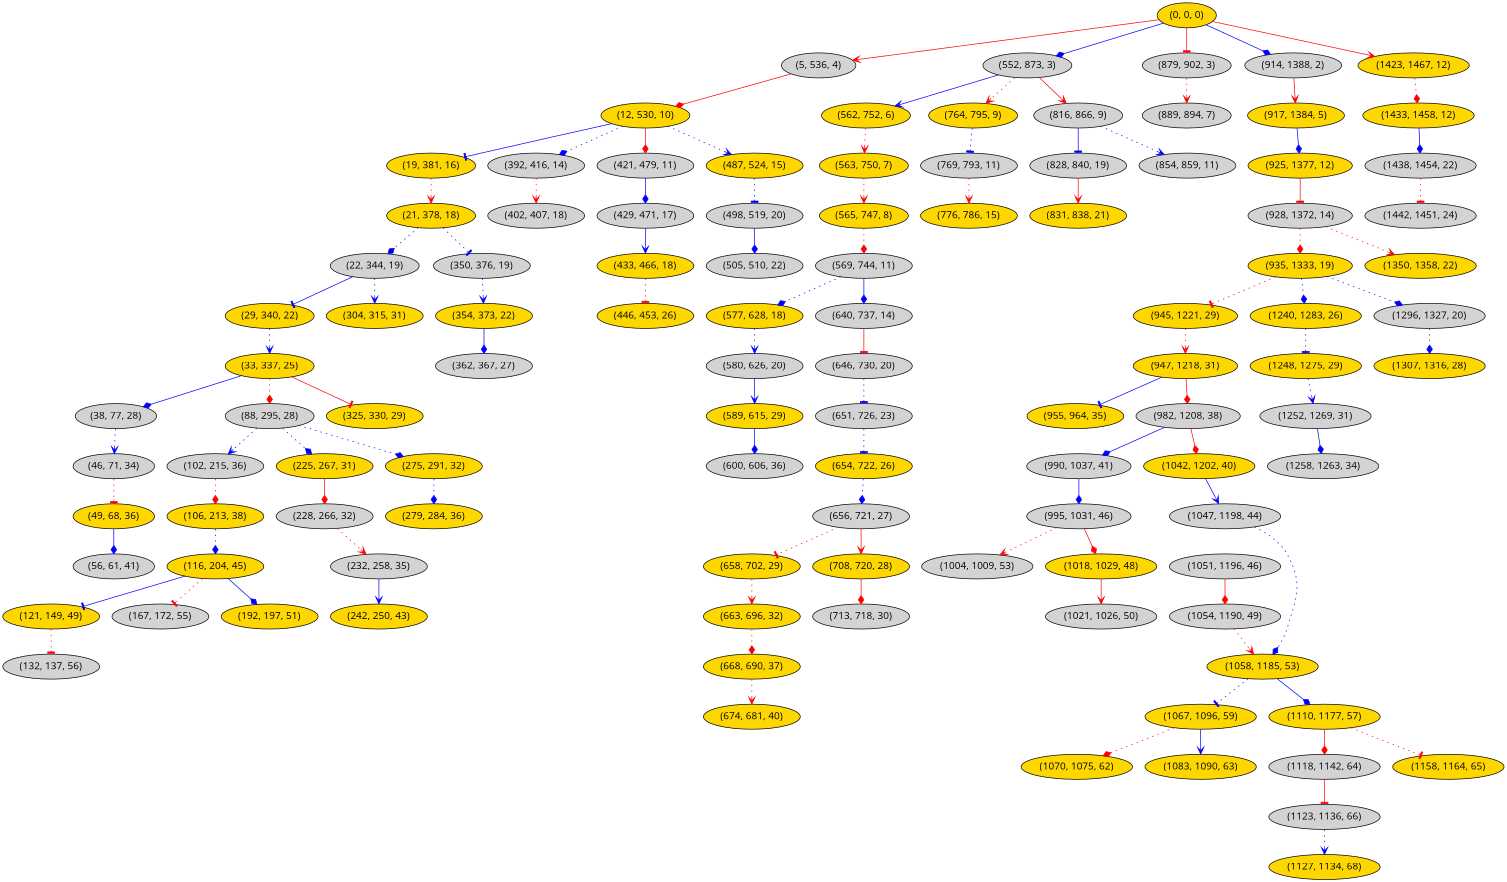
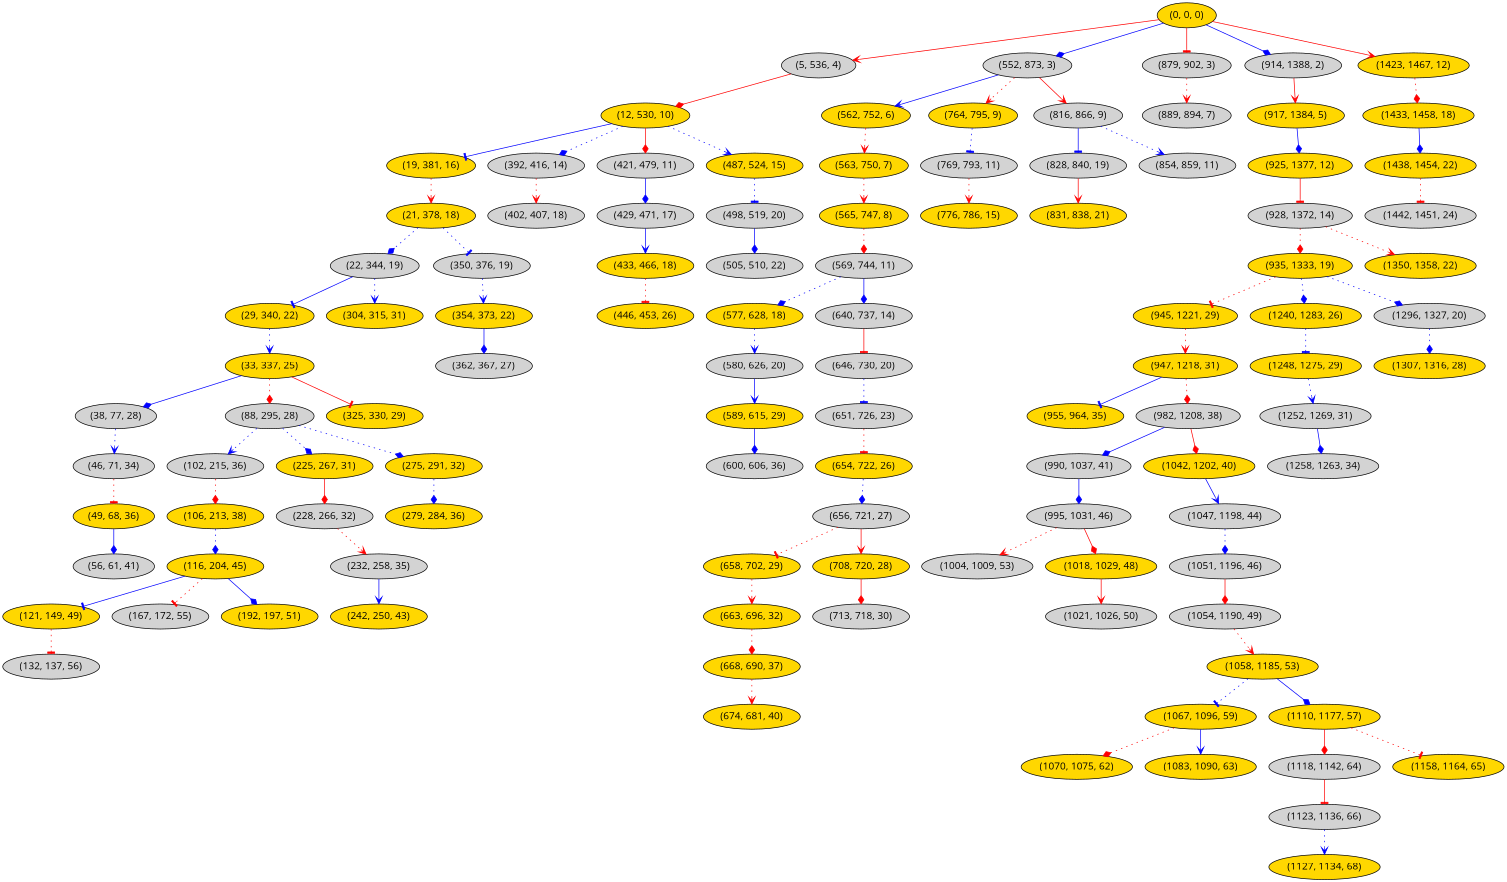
node "(1433, 1458, 12)": label "(1433, 1458, 12)" -> "(1433, 1458, 18)"
node "(1438, 1454, 22)": fillcolor lightgrey -> gold
edge "(947, 1218, 31)" -> "(982, 1208, 38)": style solid -> dotted
edge "(651, 726, 23)" -> "(654, 722, 26)": color blue -> red
edge "(1047, 1198, 44)" -> "(1058, 1185, 53)": now "(1047, 1198, 44)" -> "(1051, 1196, 46)"
